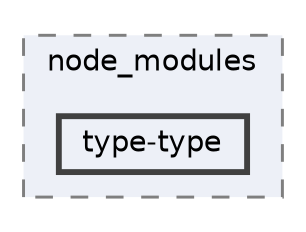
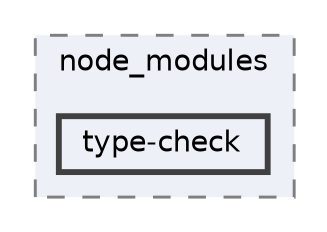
node "type-type": label "type-type" -> "type-check"
